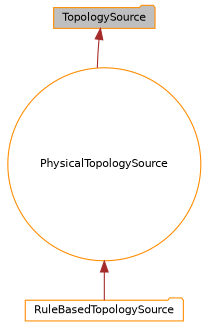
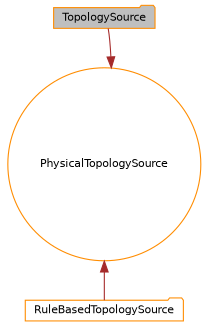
edge "PhysicalTopologySource" -> "TopologySource": reversed
